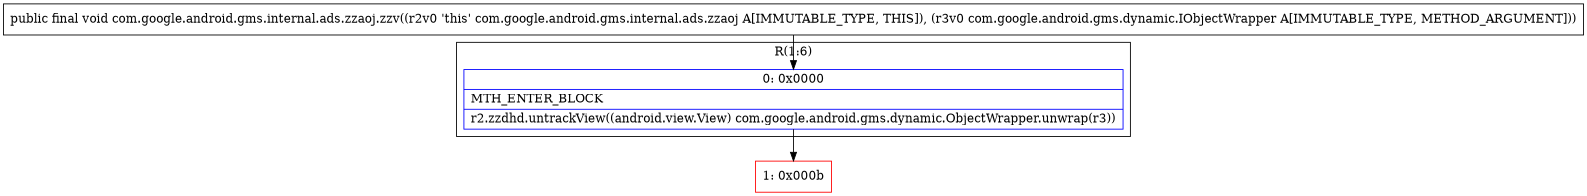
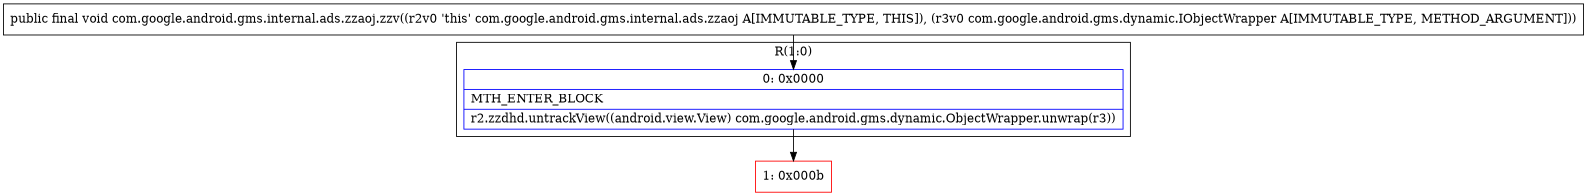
cluster "R(1:6)": label "R(1:6)" -> "R(1:0)"
